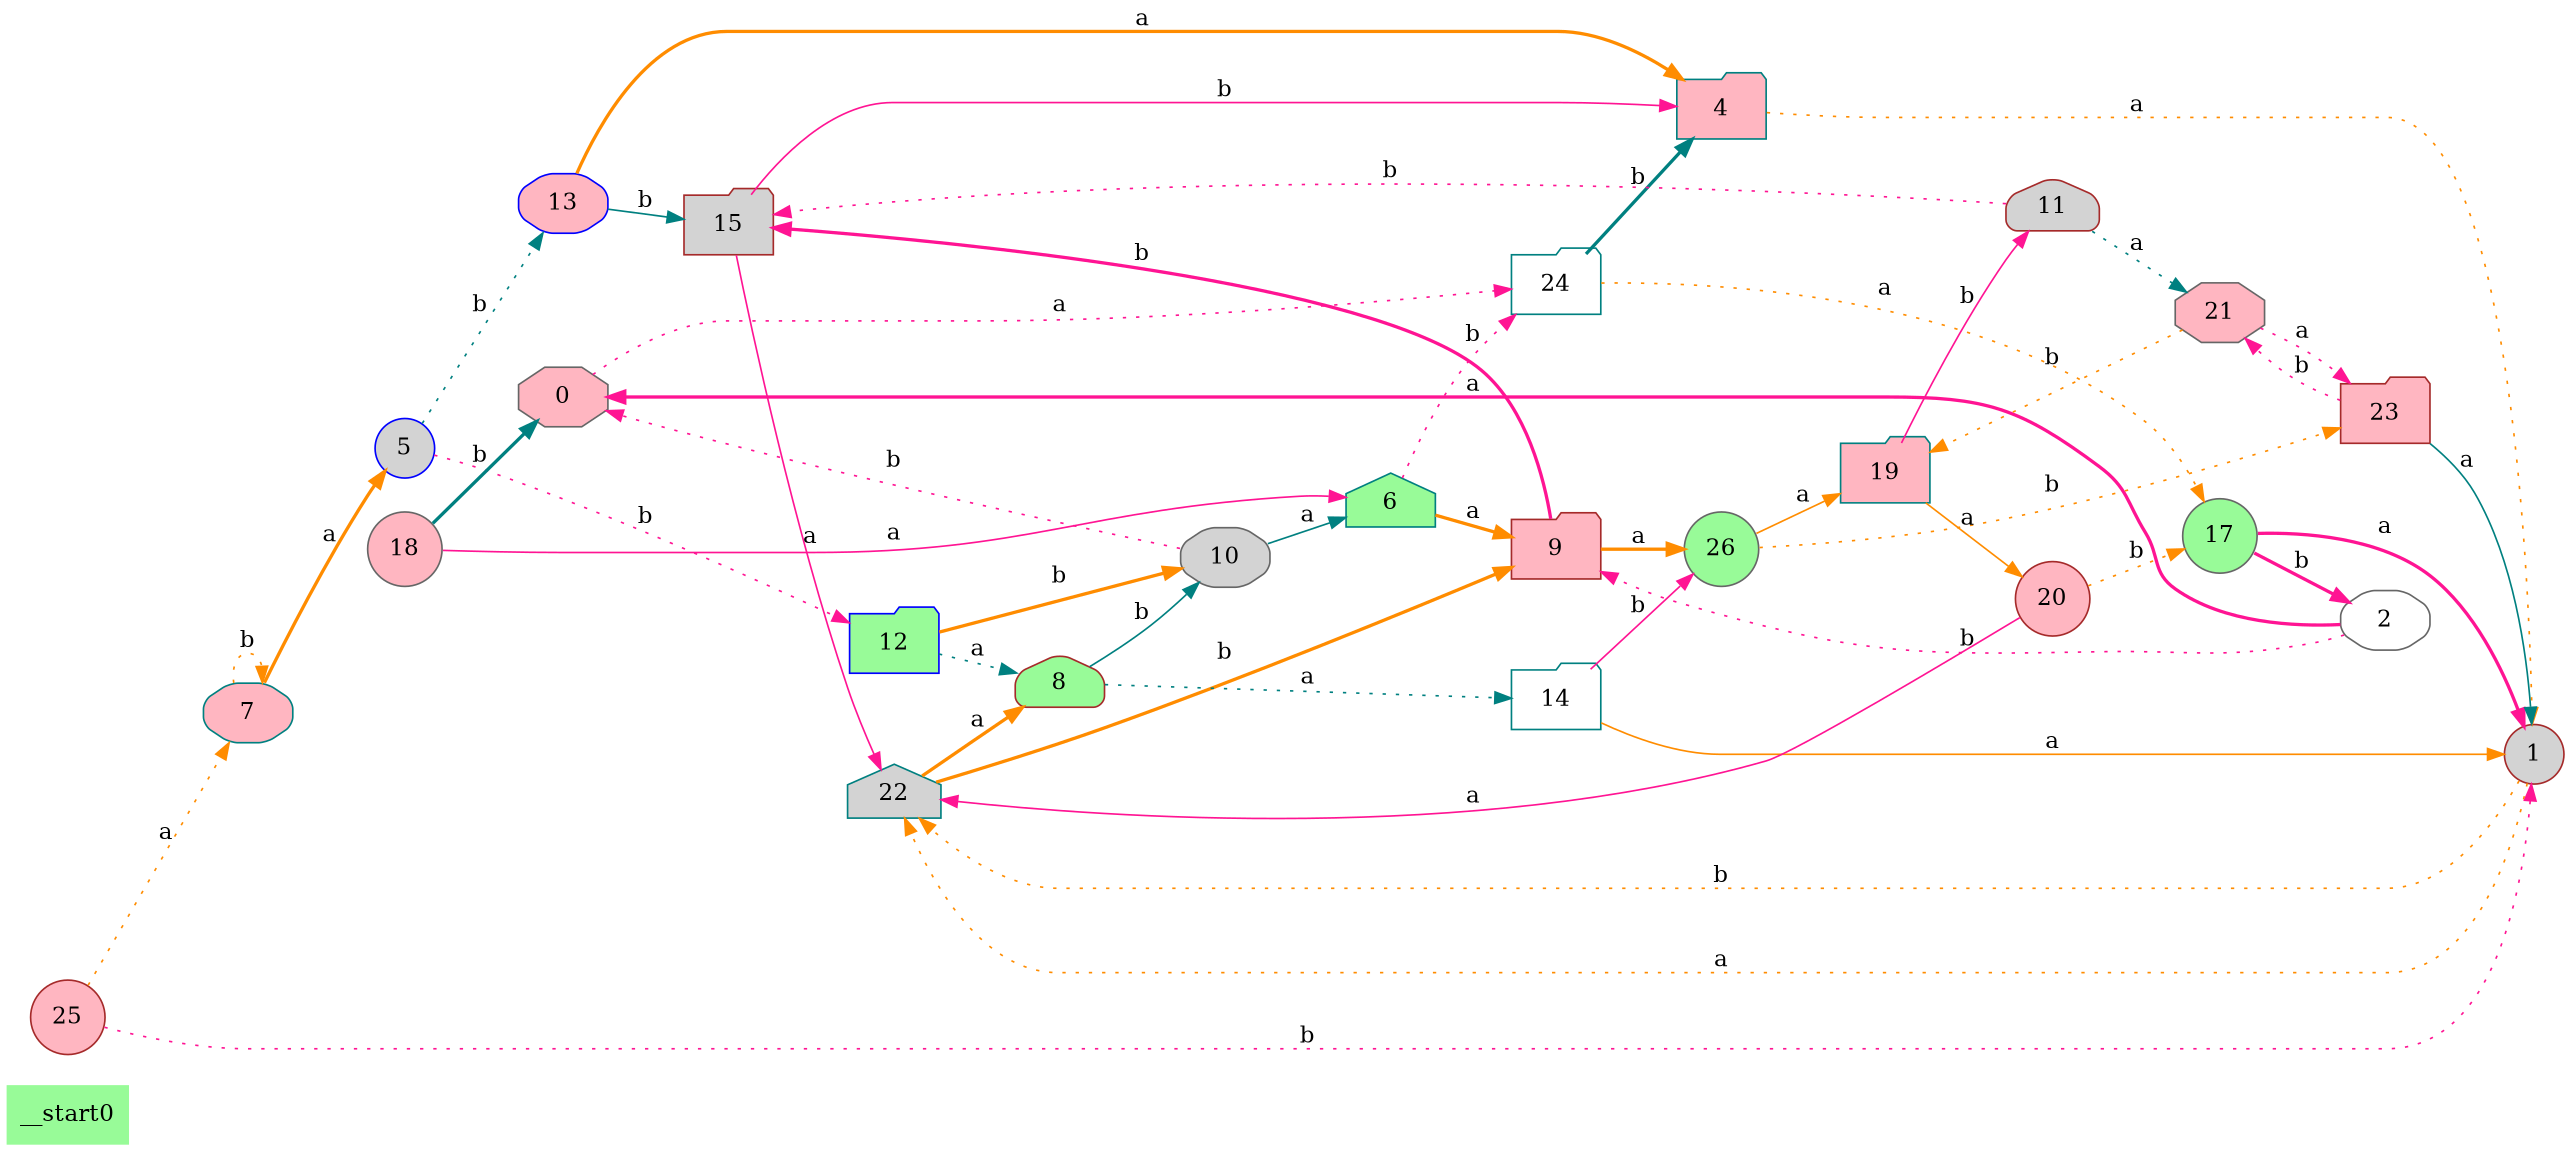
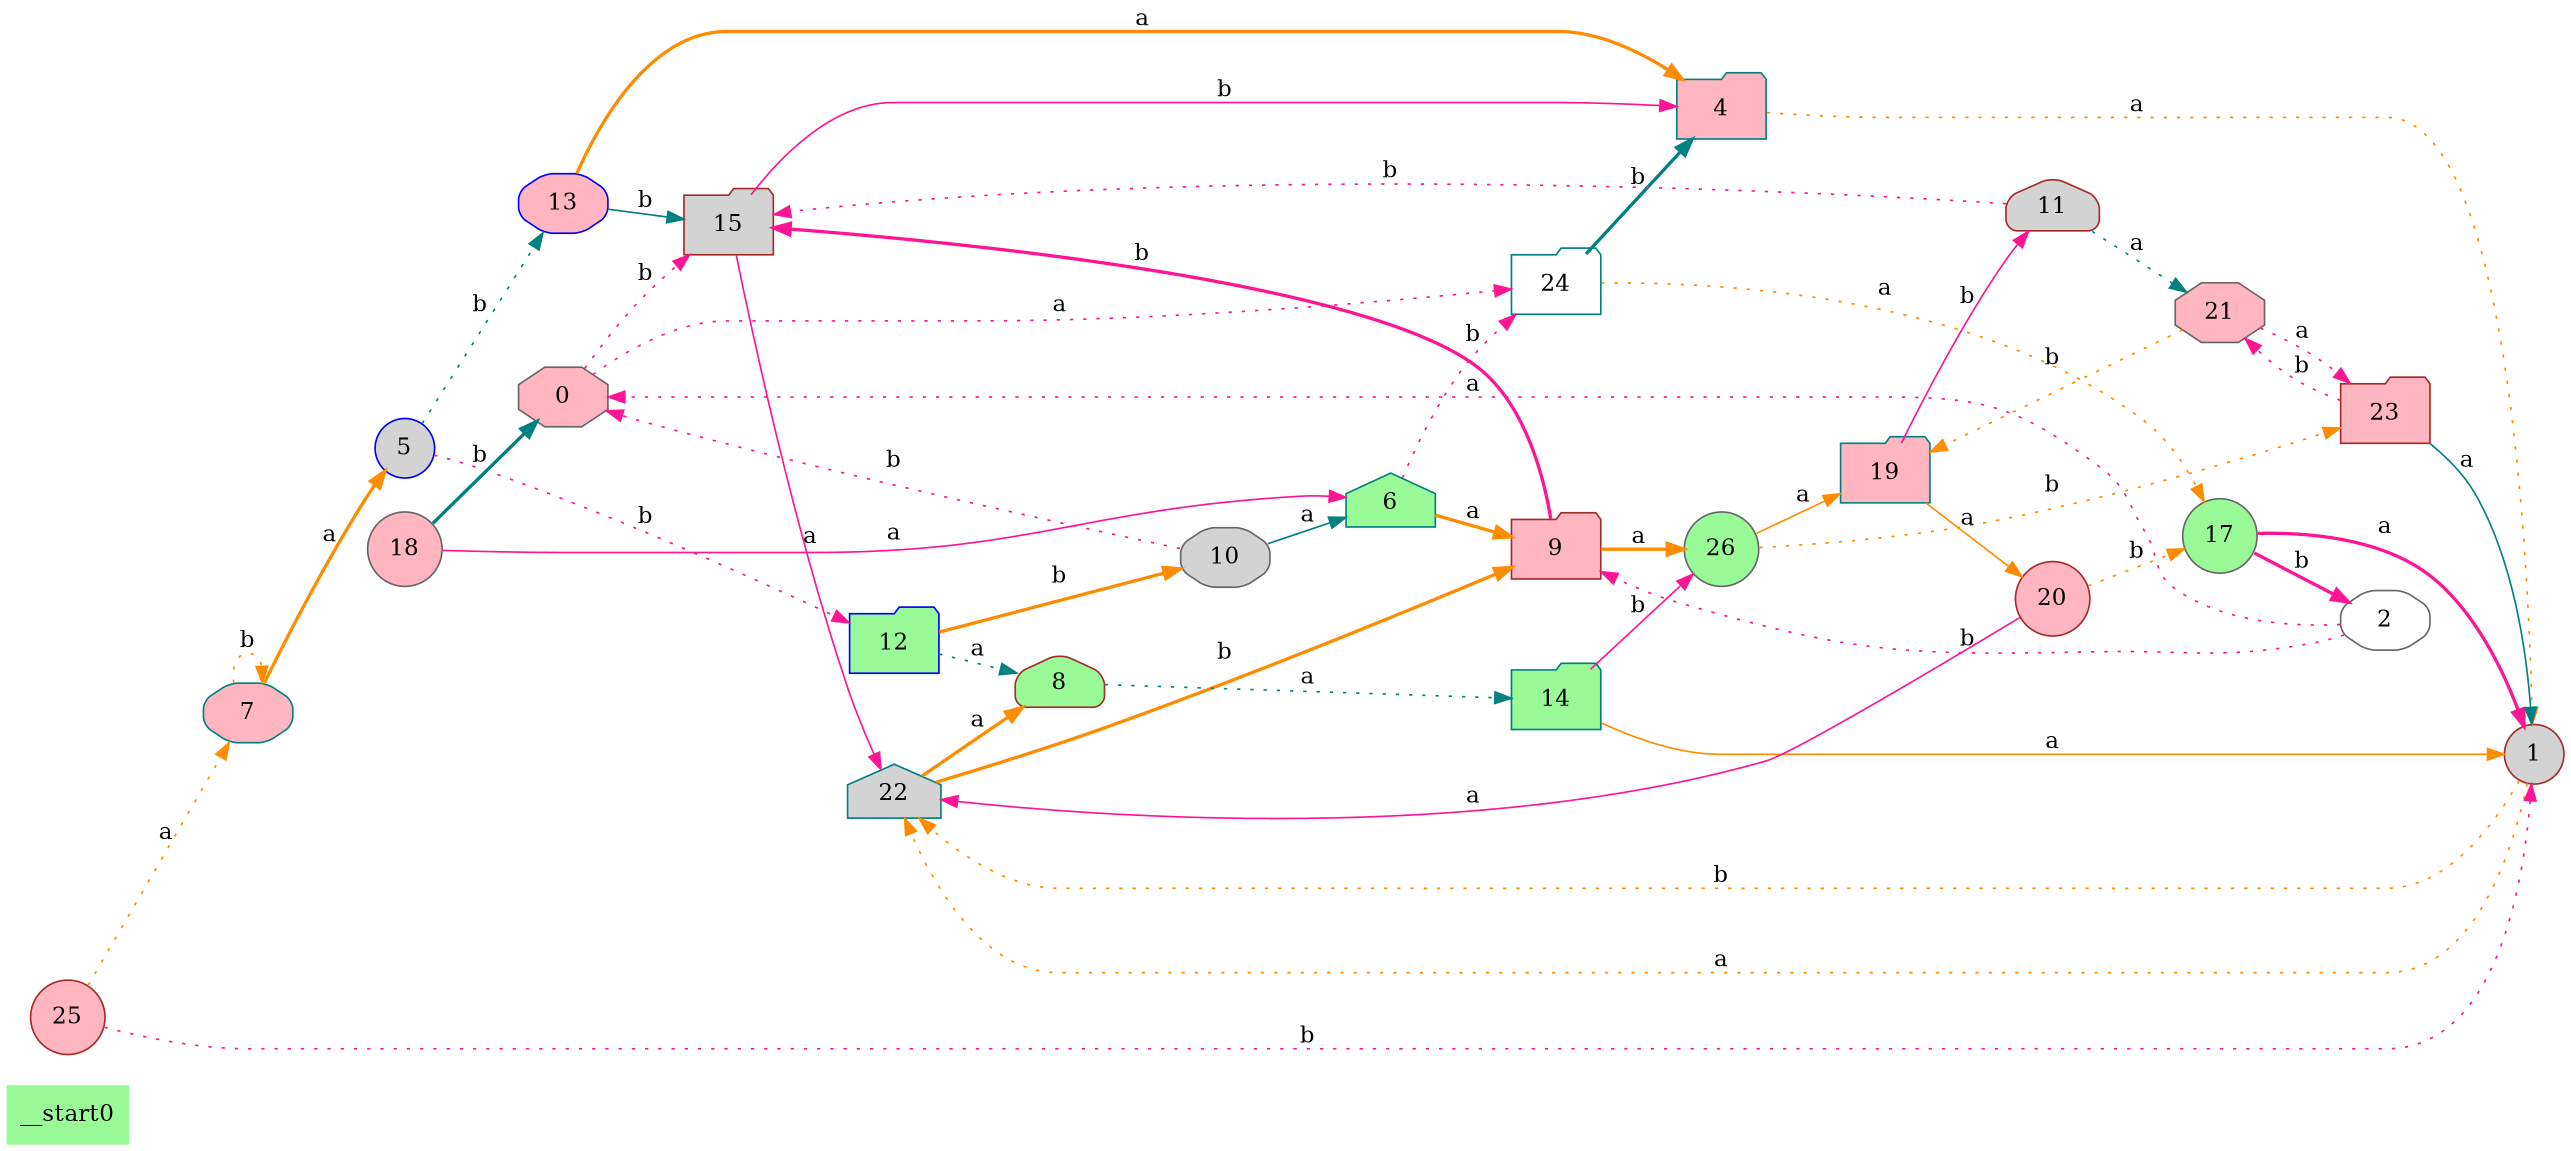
edge "0" -> "15": added, label "b"
edge "2" -> "0": style bold -> dotted
edge "8" -> "10": removed, label "b"
node "14": fillcolor white -> palegreen
